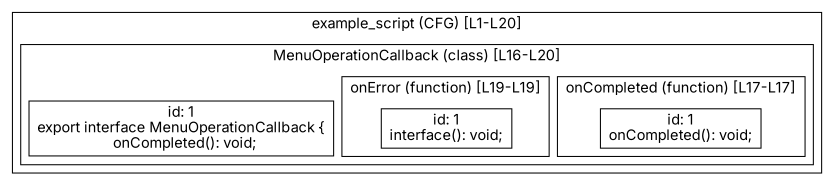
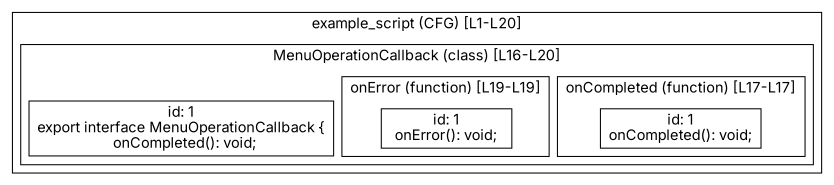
node "id: 1 interface(): void;": label "id: 1 interface(): void;" -> "id: 1 onError(): void;"
